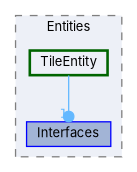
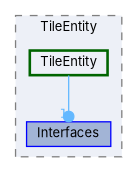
cluster "Entities": label "Entities" -> "TileEntity"
